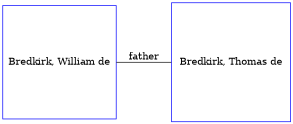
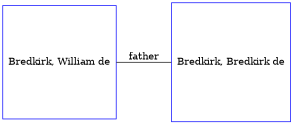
node "Bredkirk, Thomas de": label "Bredkirk, Thomas de" -> "Bredkirk, Bredkirk de"
